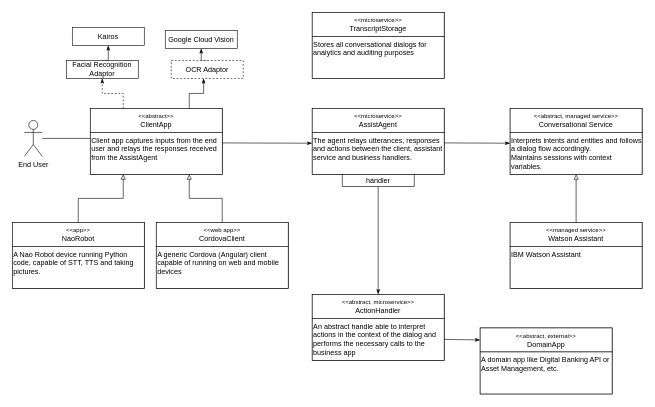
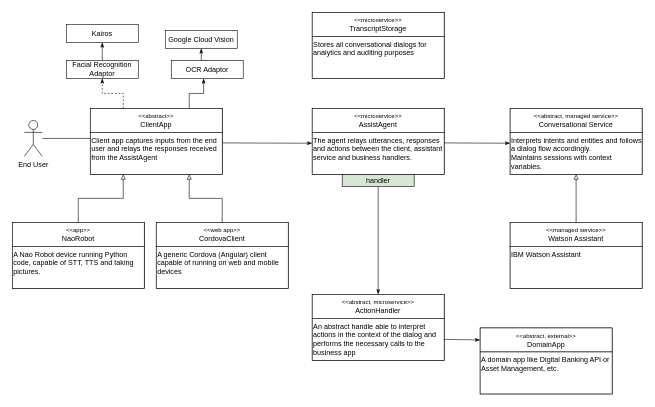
node "Kairos": moved (108, 36) -> (102, 33)
node "OCR Adaptor": style dashed -> solid
node "handler": fillcolor #ffffff -> #d5e8d4
